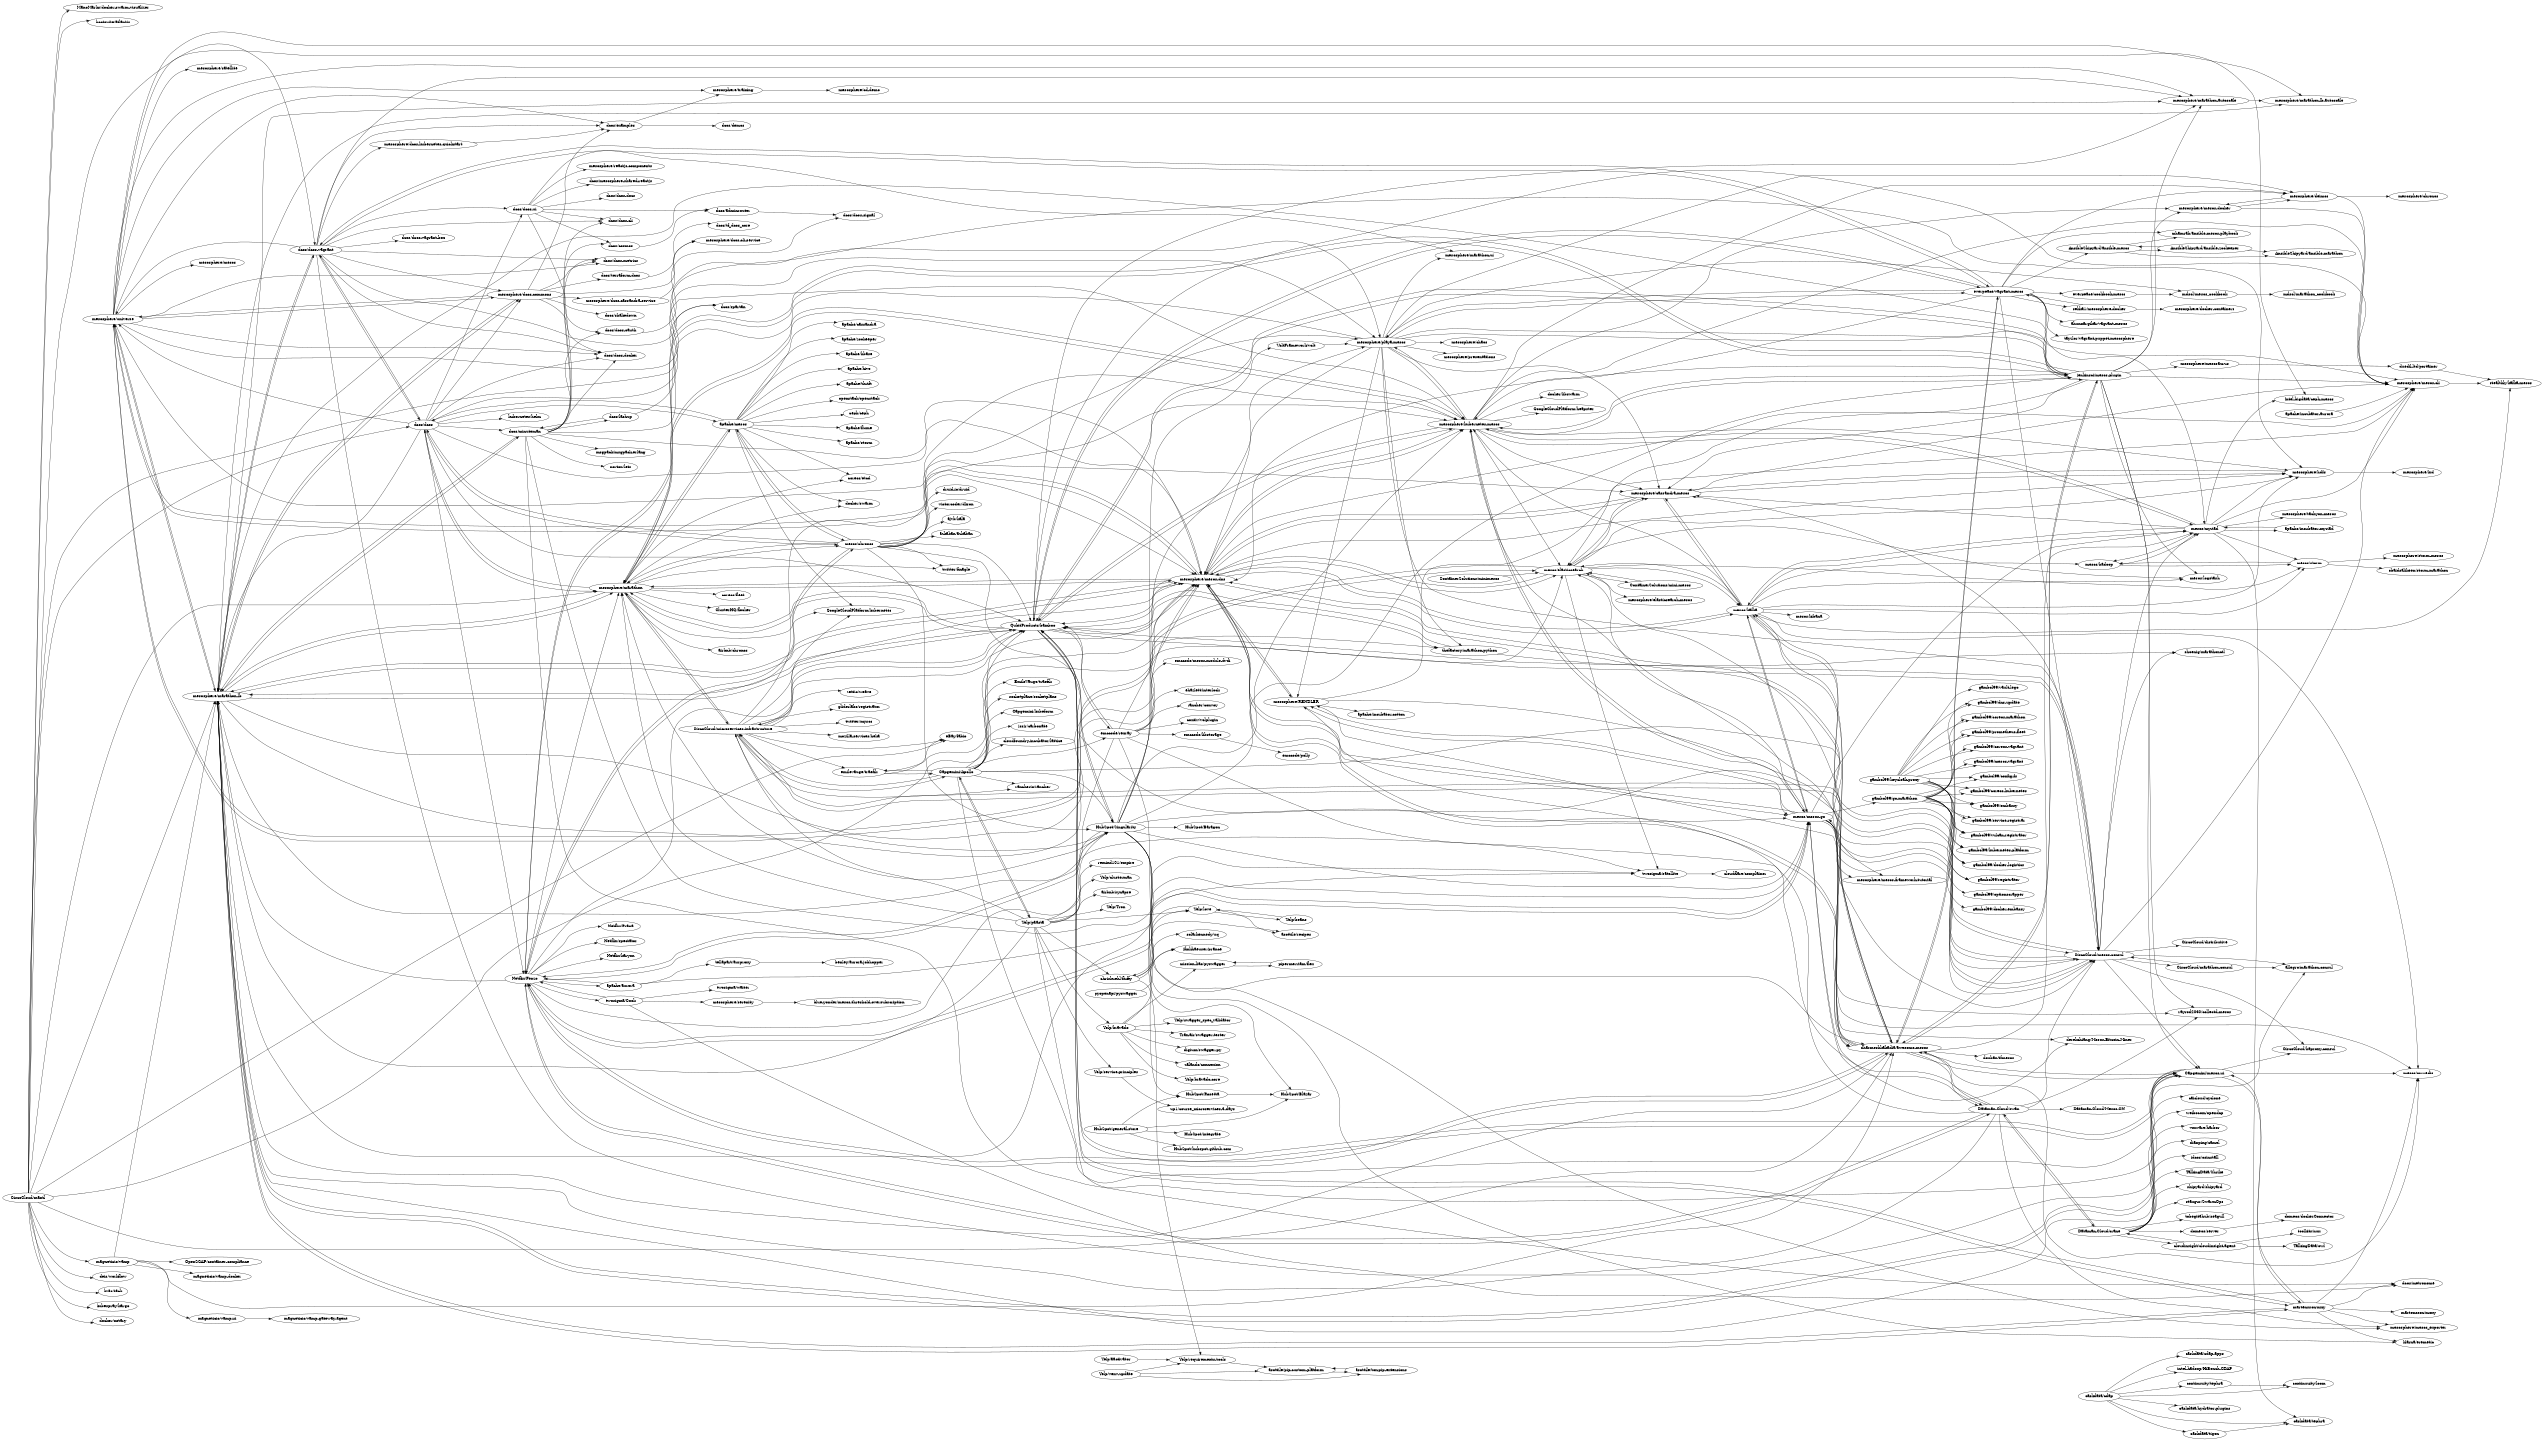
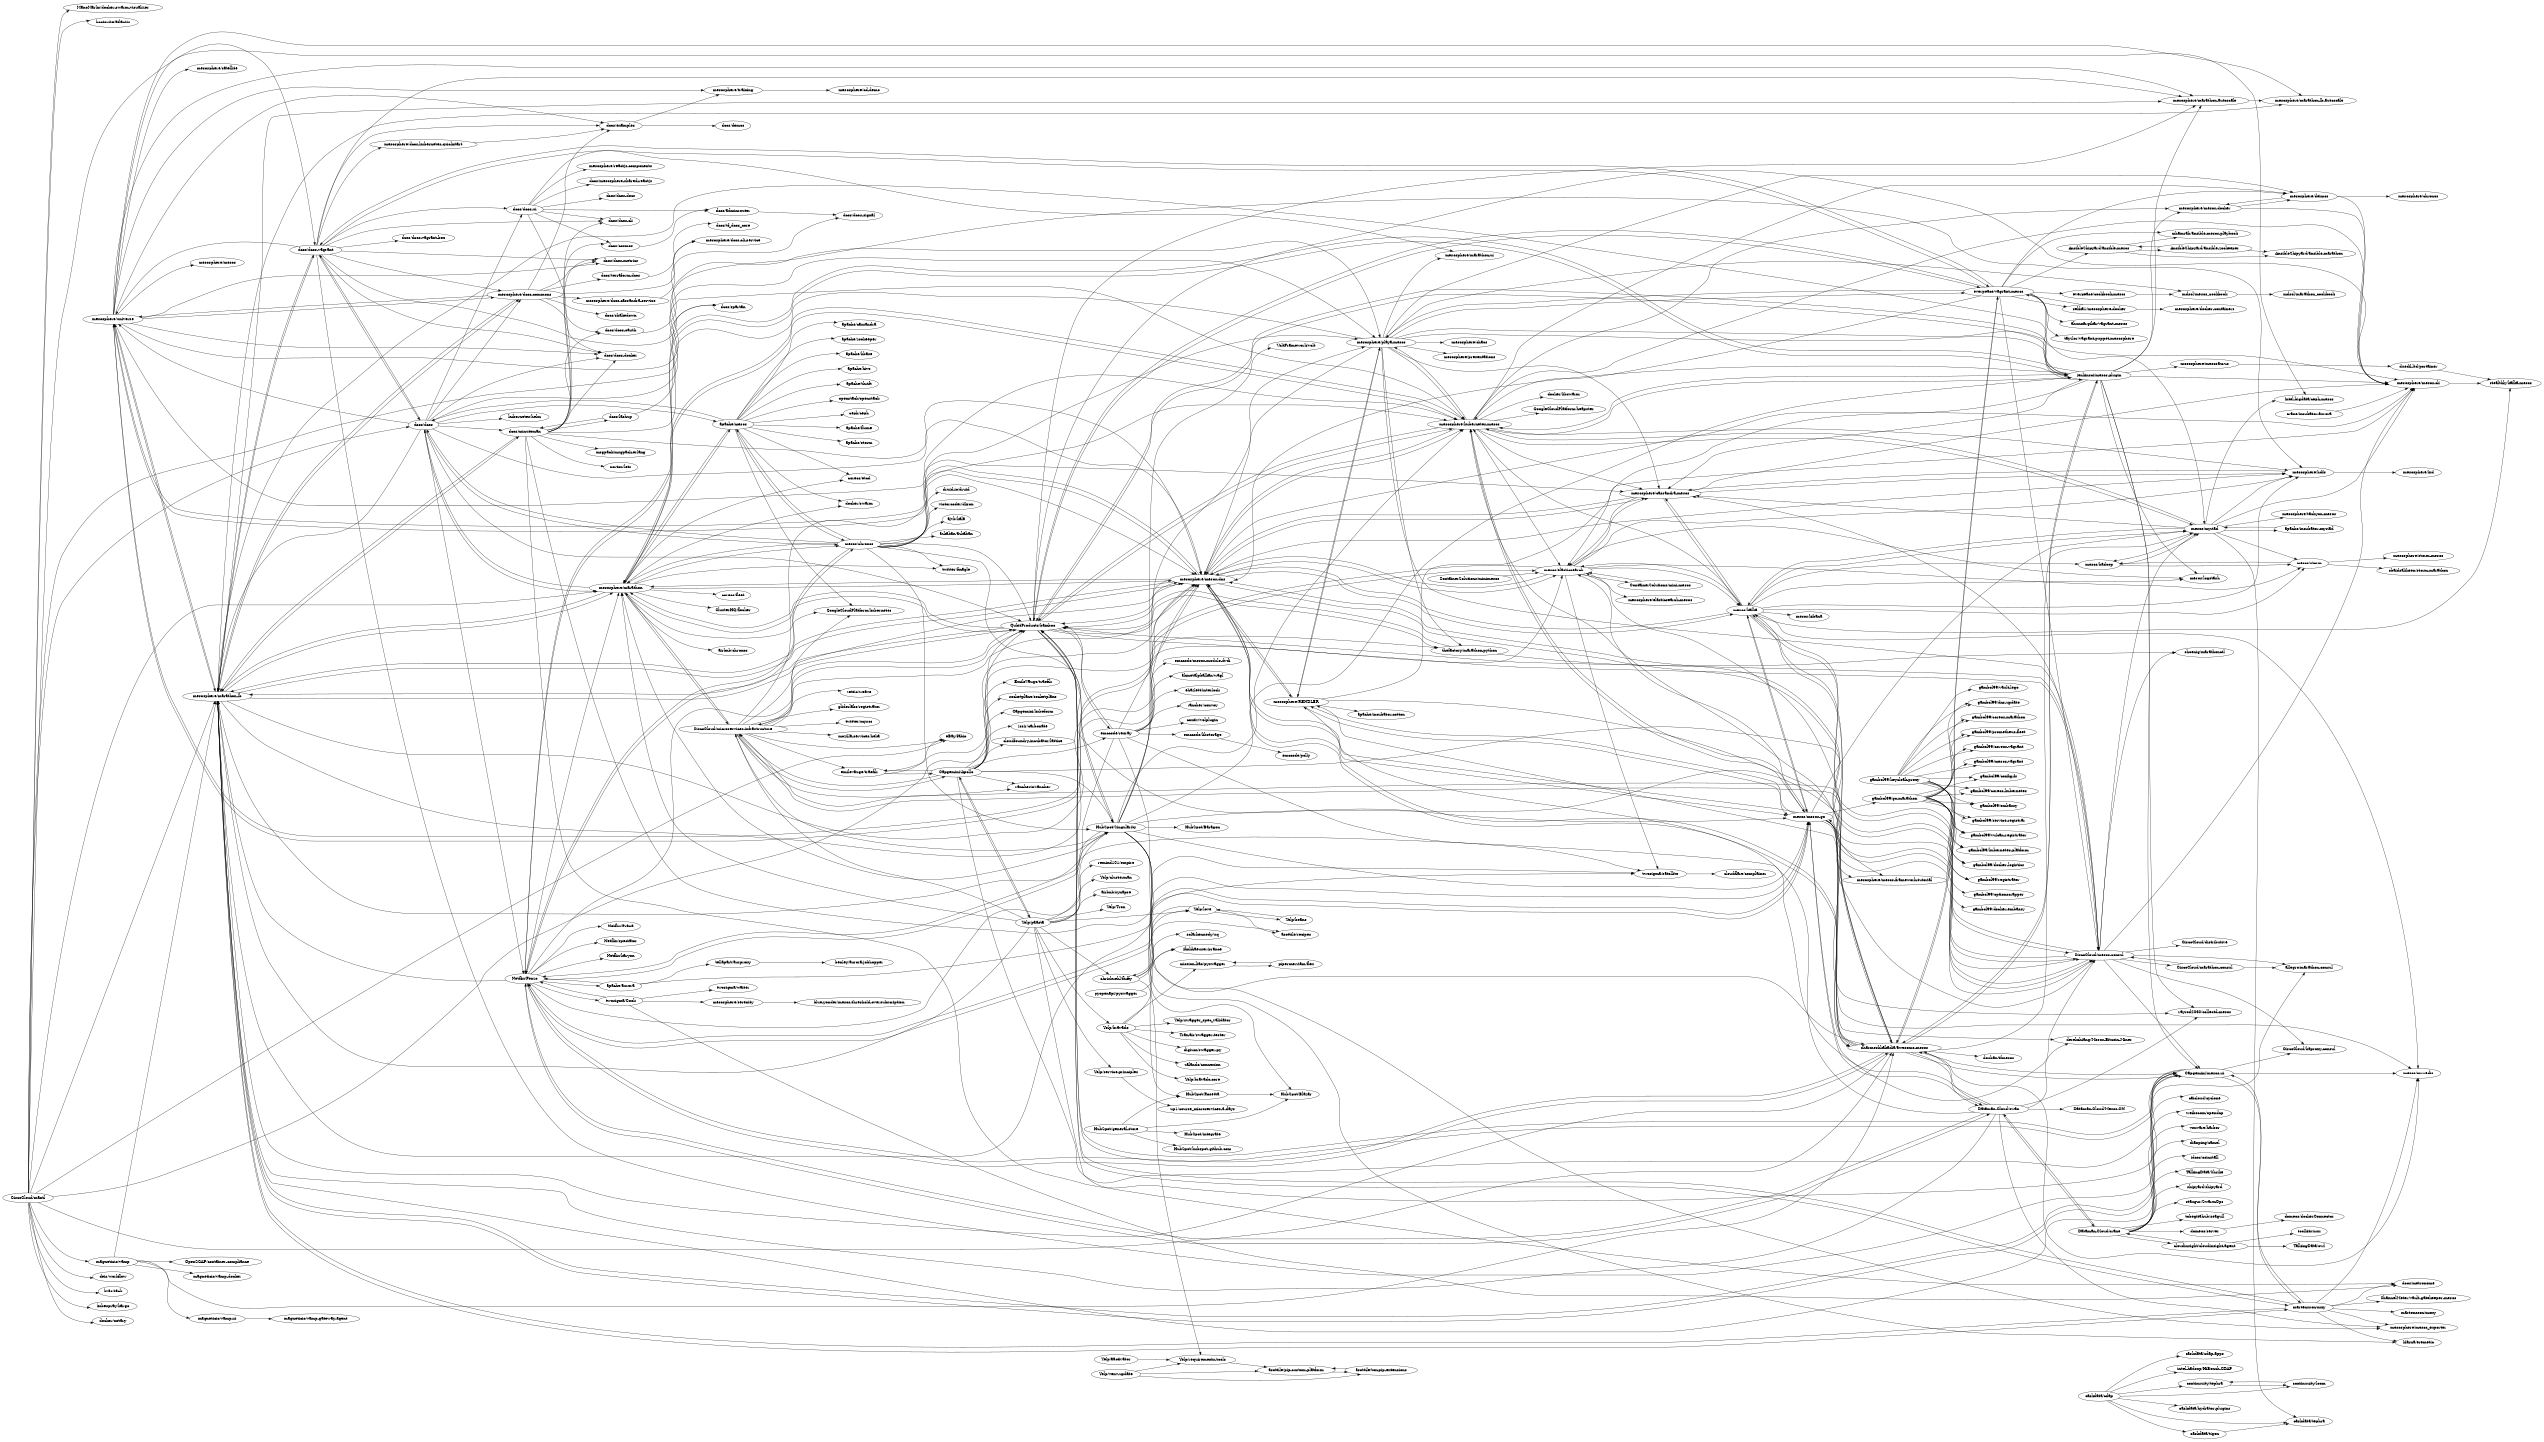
edge "VoltFramework/volt" -> "mesosphere/playa-mesos": now "mesosphere/RENDLER" -> "mesosphere/playa-mesos"
node "apache/incubator-aurora": label "apache/incubator-aurora" -> "crane/incubator-aurora"
node "ahmetalpbalkan/wagl": added
node "ChannelMeter/vault-gatekeeper-mesos": added
edge "continuuity/loom" -> "continuuity/tephra": added
